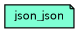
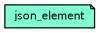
node "json_json": label "json_json" -> "json_element"
